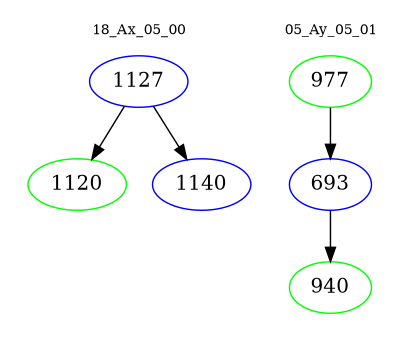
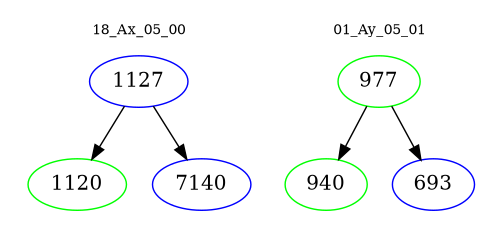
cluster "05_Ay_05_01": label "05_Ay_05_01" -> "01_Ay_05_01"
node "1140": label "1140" -> "7140"
edge "693" -> "940": now "977" -> "940"
